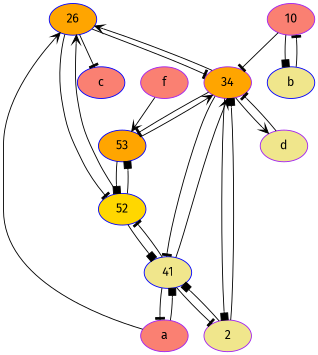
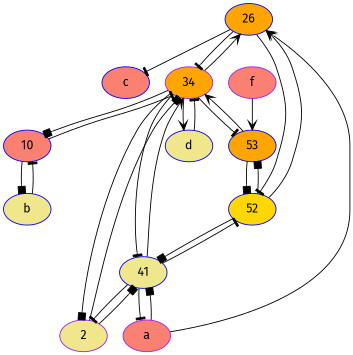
node "10": color purple -> blue
edge "34" -> "10": added
node "d": color purple -> blue
